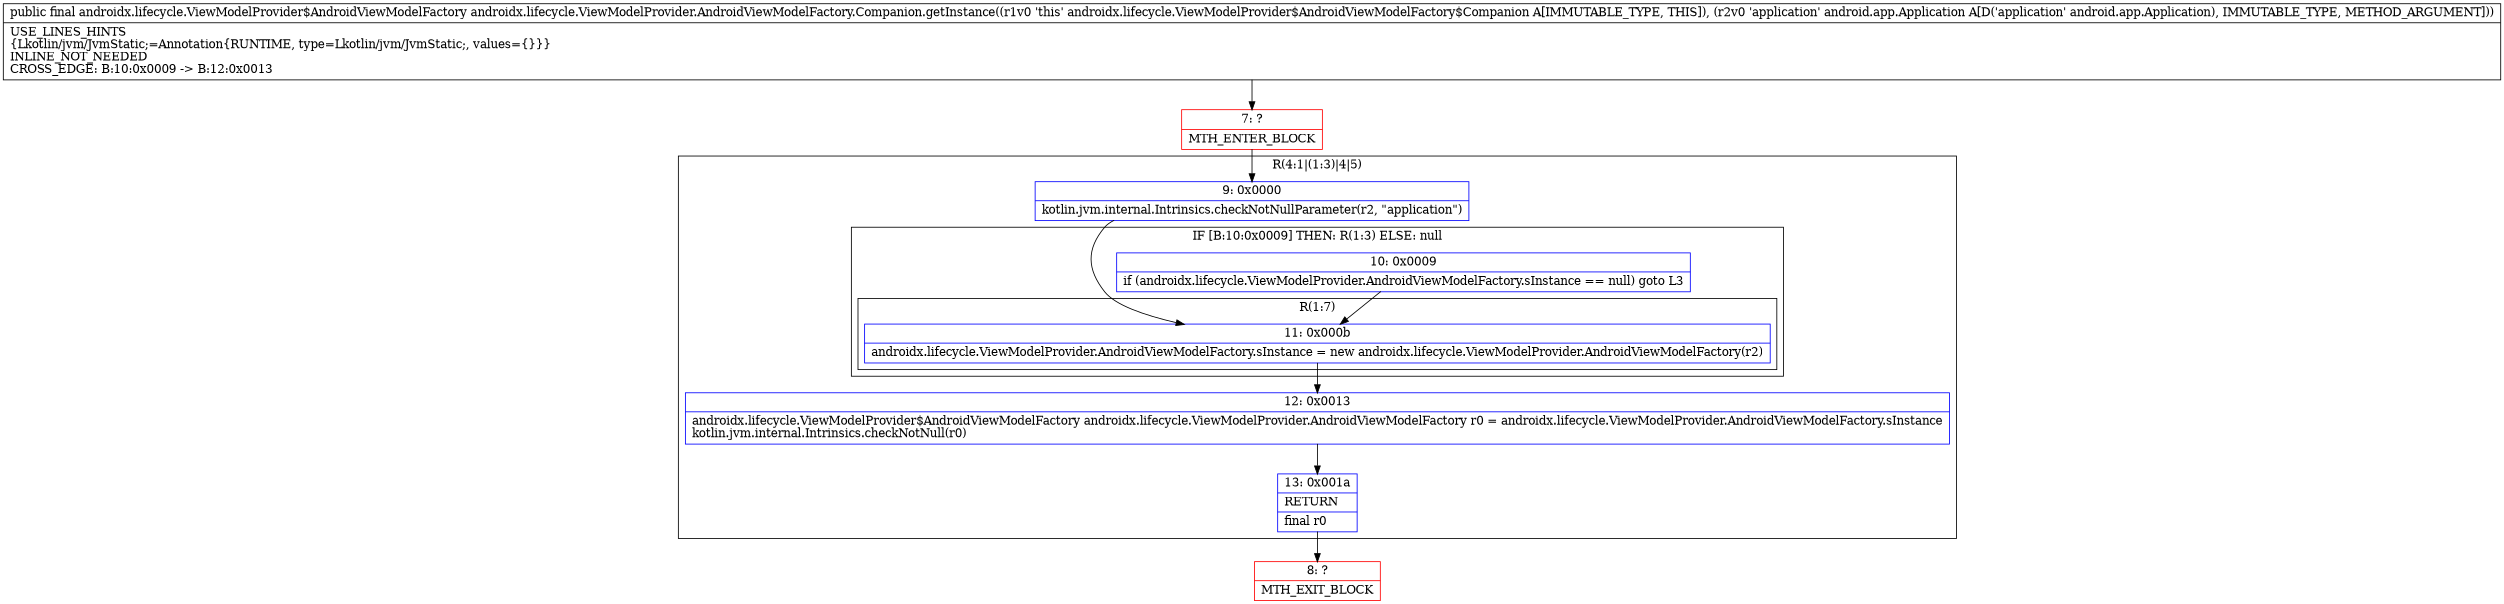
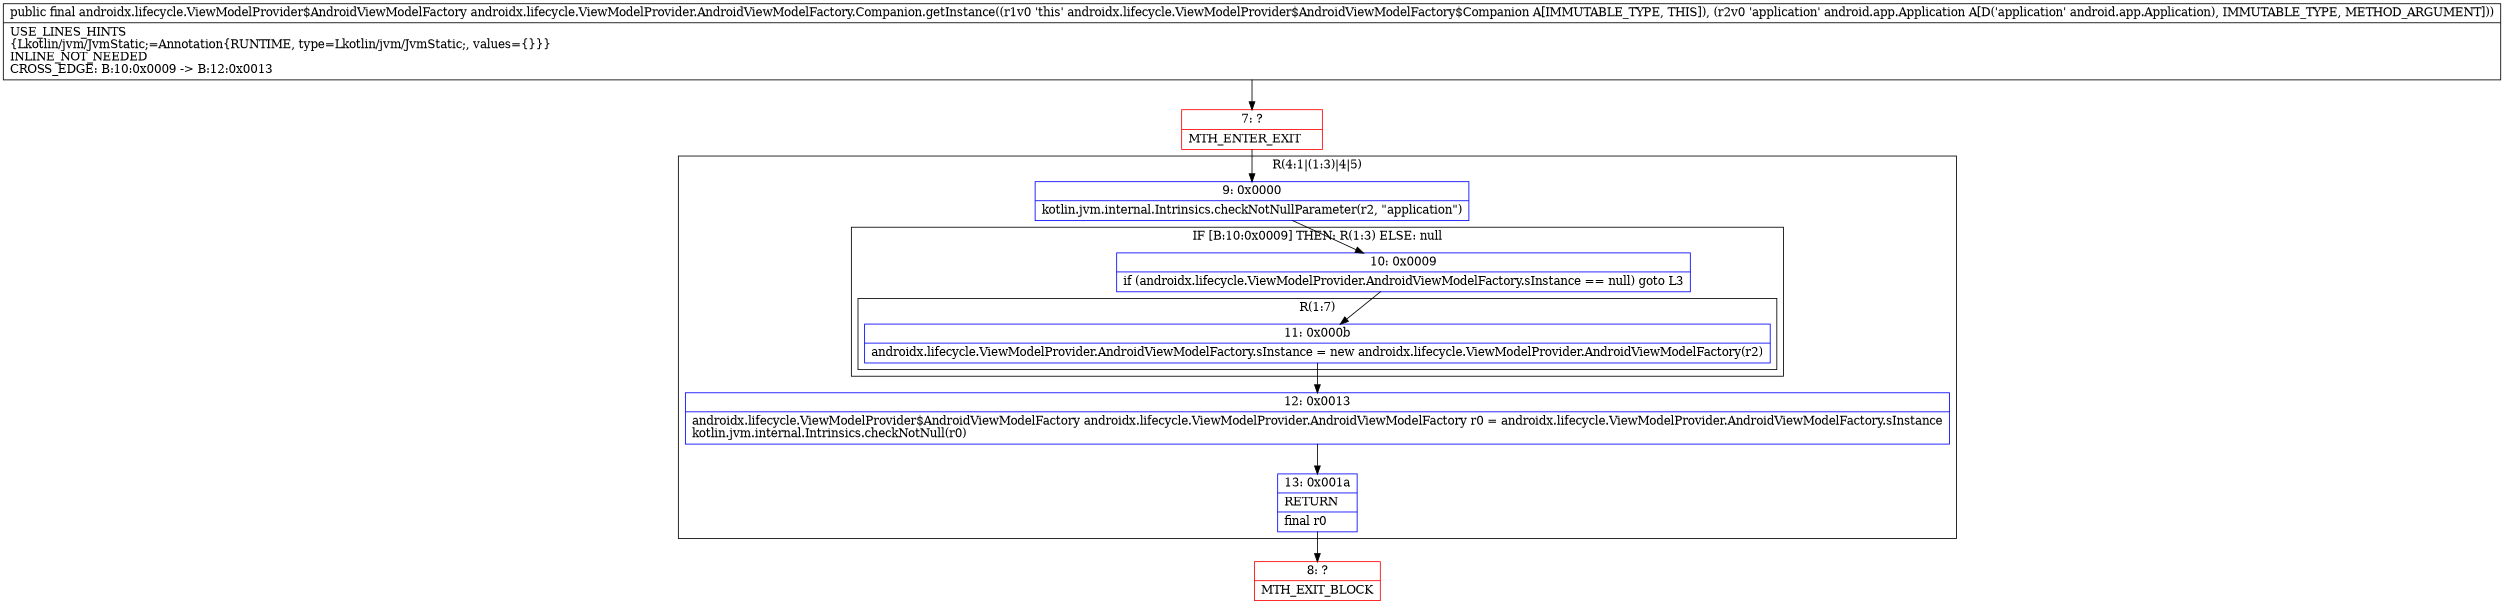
node "7: ?": text "MTH_ENTER_BLOCK" -> "MTH_ENTER_EXIT"
edge "9: 0x0000" -> "11: 0x000b": now "9: 0x0000" -> "10: 0x0009"
